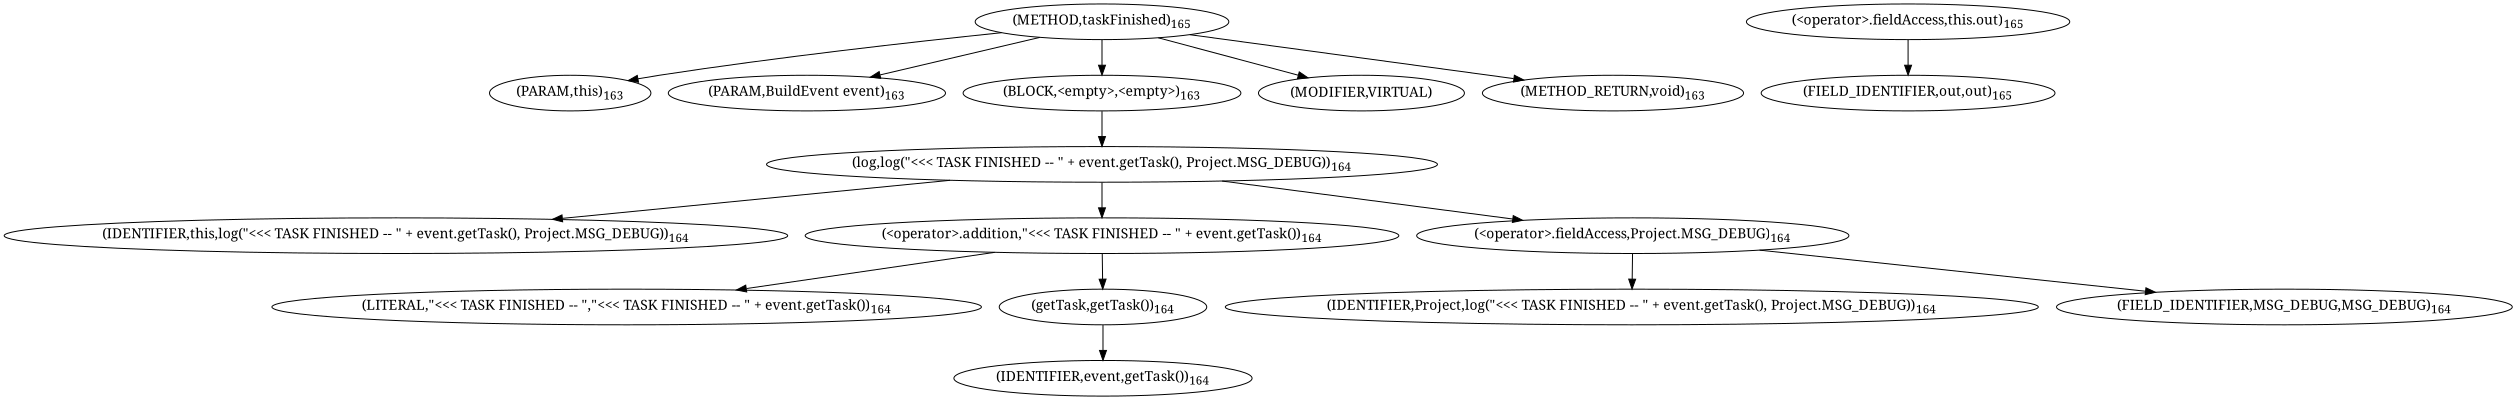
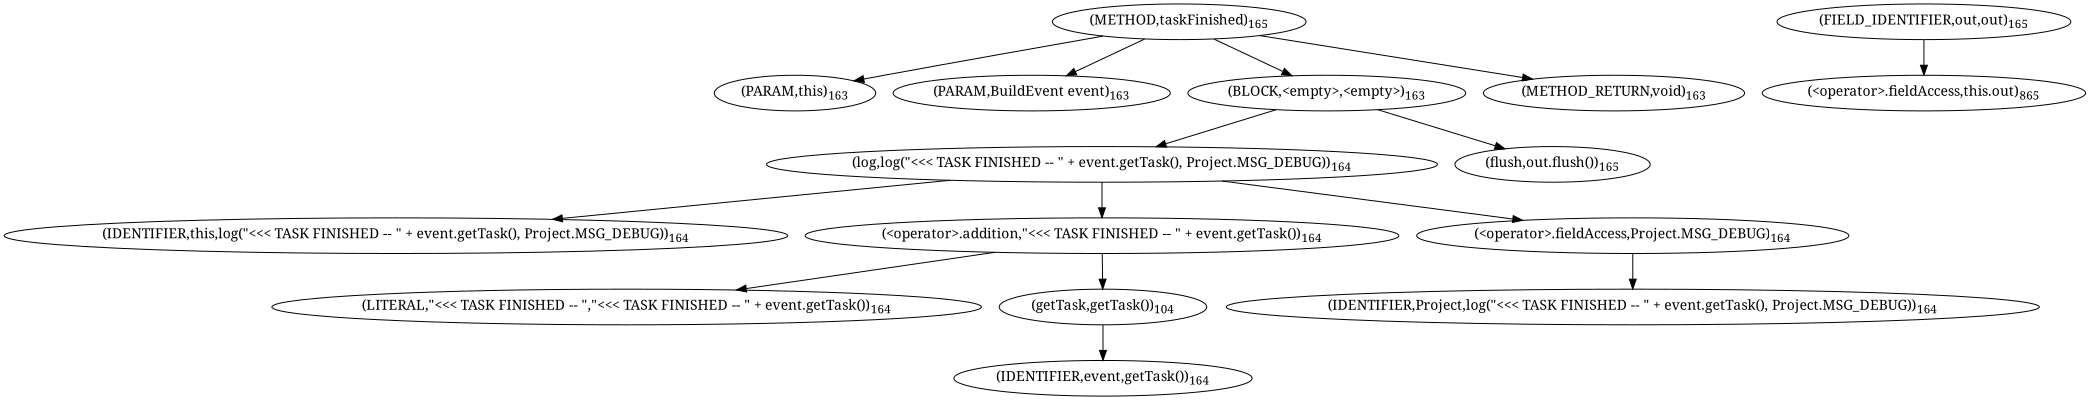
node "(<operator>.fieldAccess,this.out)": text "165" -> "865"
edge "(<operator>.fieldAccess,this.out)" -> "(FIELD_IDENTIFIER,out,out)": reversed
node "(MODIFIER,VIRTUAL)": removed
node "(flush,out.flush())": added
node "(getTask,getTask())": text "164" -> "104"
node "(FIELD_IDENTIFIER,MSG_DEBUG,MSG_DEBUG)": removed
